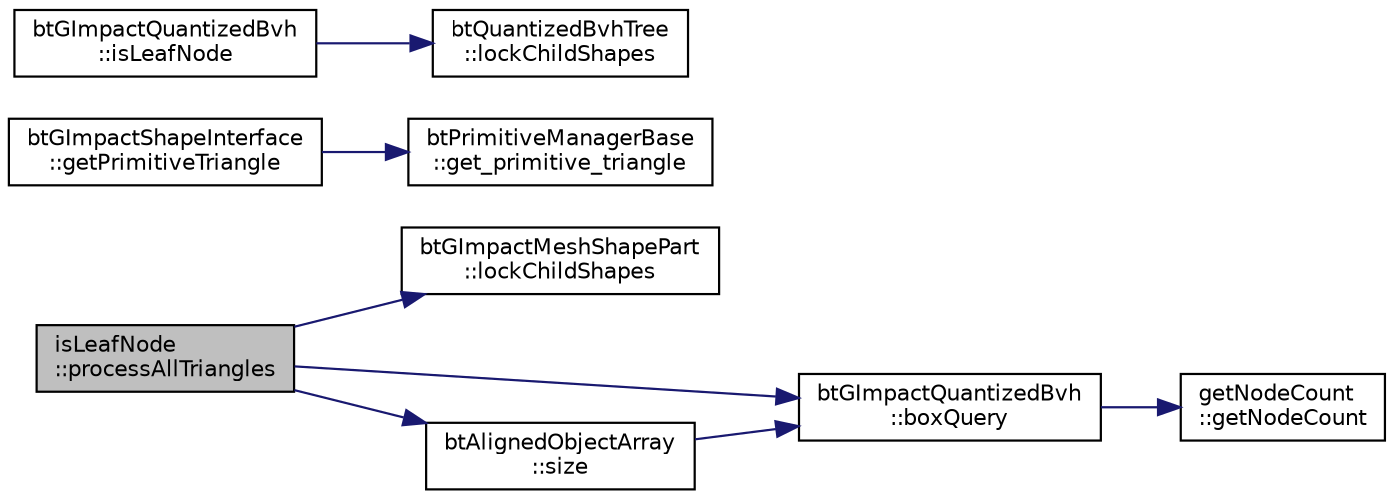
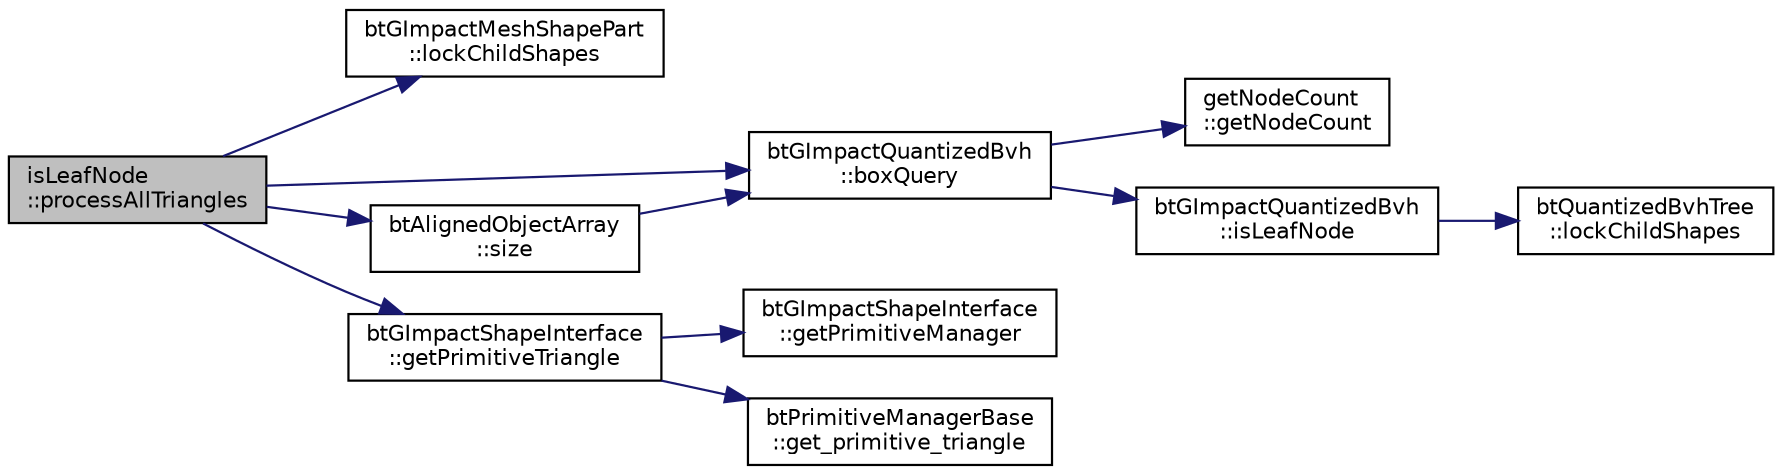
edge "btGImpactQuantizedBvh ::boxQuery" -> "btGImpactQuantizedBvh ::isLeafNode": added
edge "isLeafNode ::processAllTriangles" -> "btGImpactShapeInterface ::getPrimitiveTriangle": added
node "btGImpactShapeInterface ::getPrimitiveManager": added
